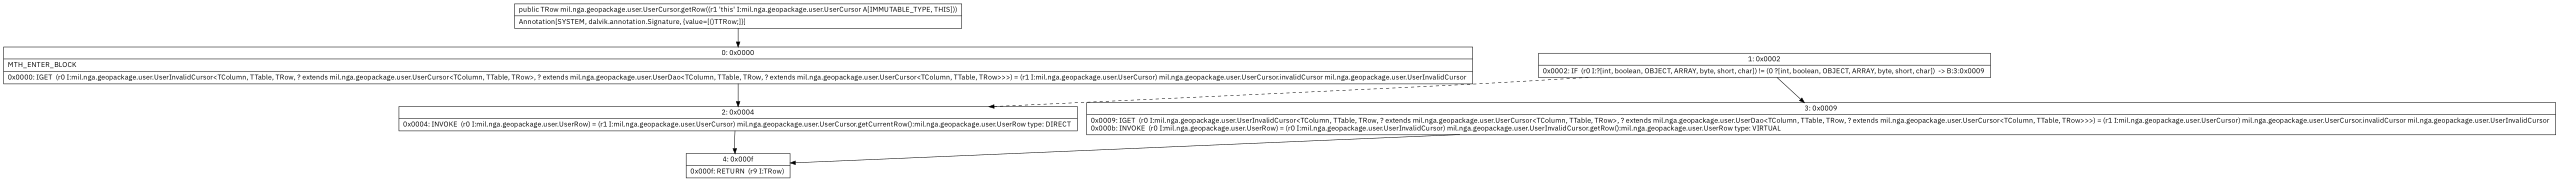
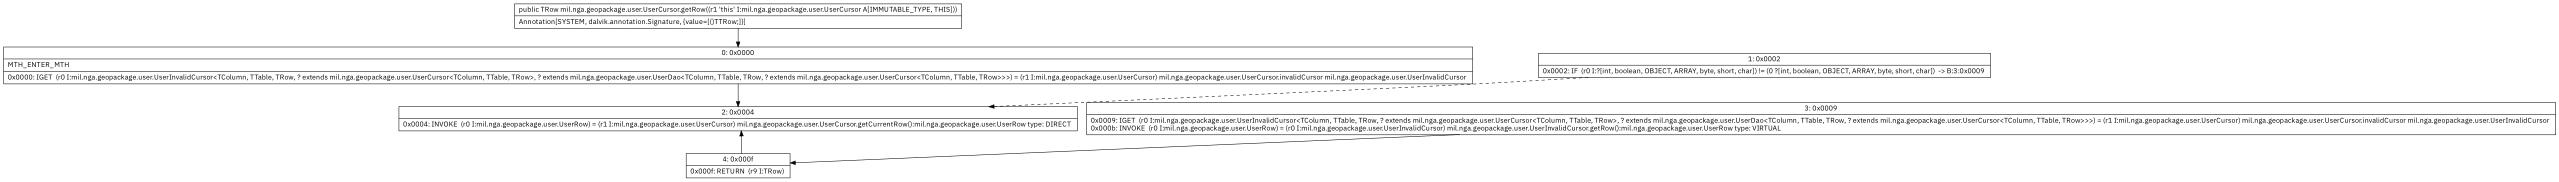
node "0: 0x0000": text "MTH_ENTER_BLOCK" -> "MTH_ENTER_MTH"
edge "1: 0x0002" -> "3: 0x0009": removed
edge "2: 0x0004" -> "4: 0x000f": reversed
